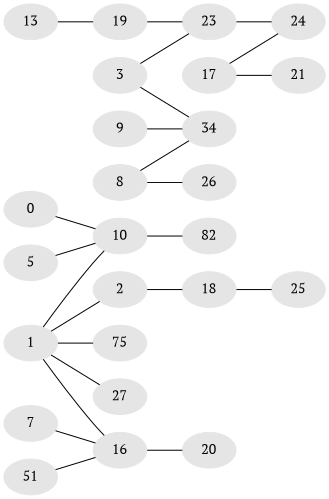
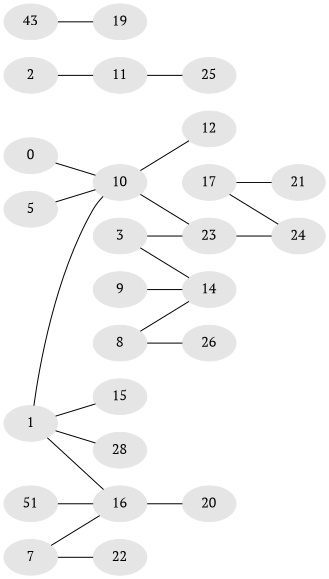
node "13": label "13" -> "43"
edge "19" -- "23": now "10" -- "23"
node "34": label "34" -> "14"
node "82": label "82" -> "12"
node "18": label "18" -> "11"
edge "2" -- "1": removed
node "75": label "75" -> "15"
node "27": label "27" -> "28"
node "22": added
